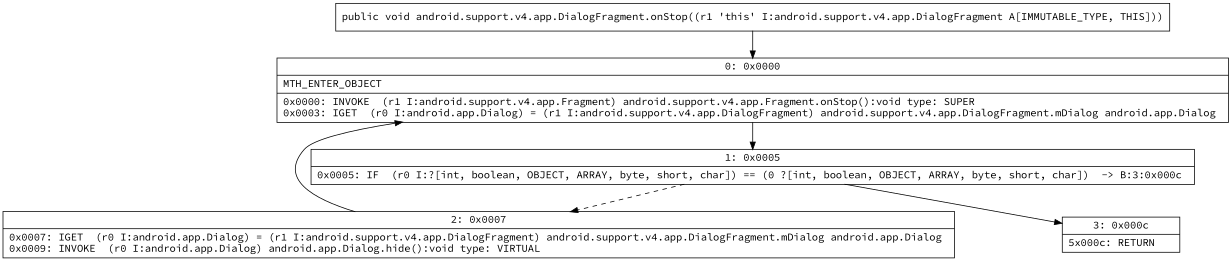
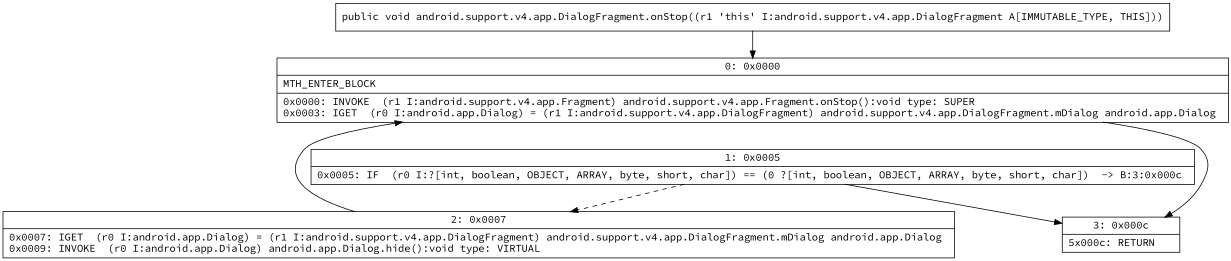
node "0: 0x0000": text "MTH_ENTER_OBJECT" -> "MTH_ENTER_BLOCK"
edge "0: 0x0000" -> "1: 0x0005": now "0: 0x0000" -> "3: 0x000c"
